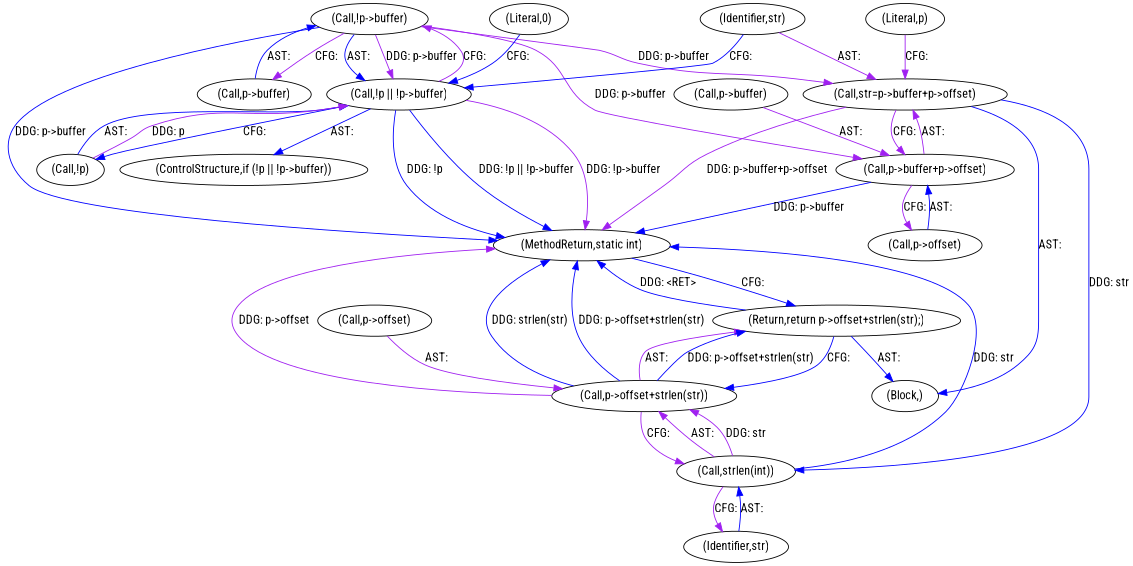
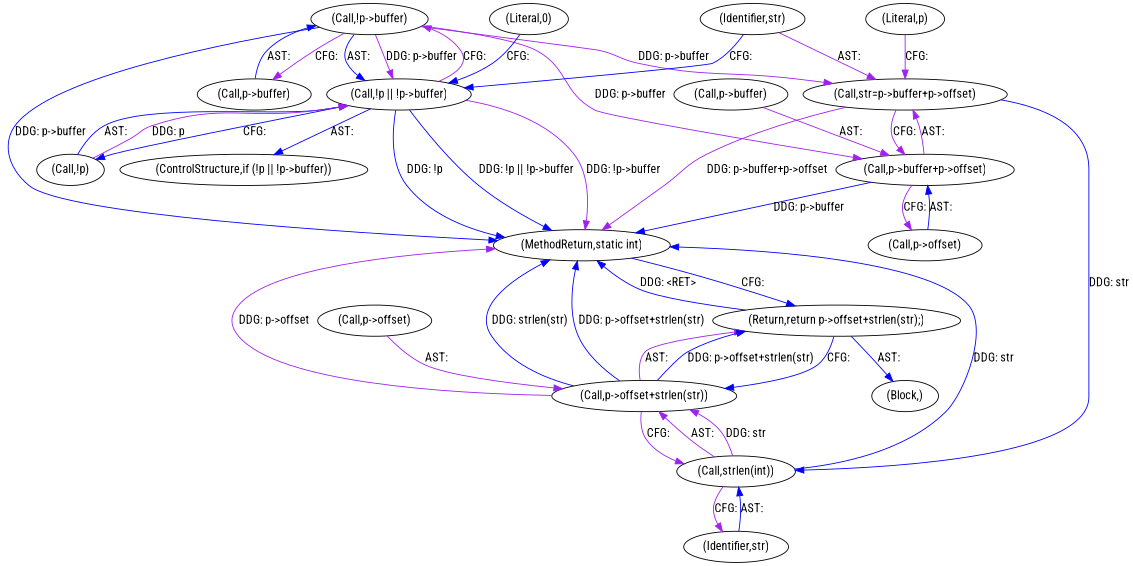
edge "(Call,str=p->buffer+p->offset)" -> "(Block,)": removed, label "AST:"
